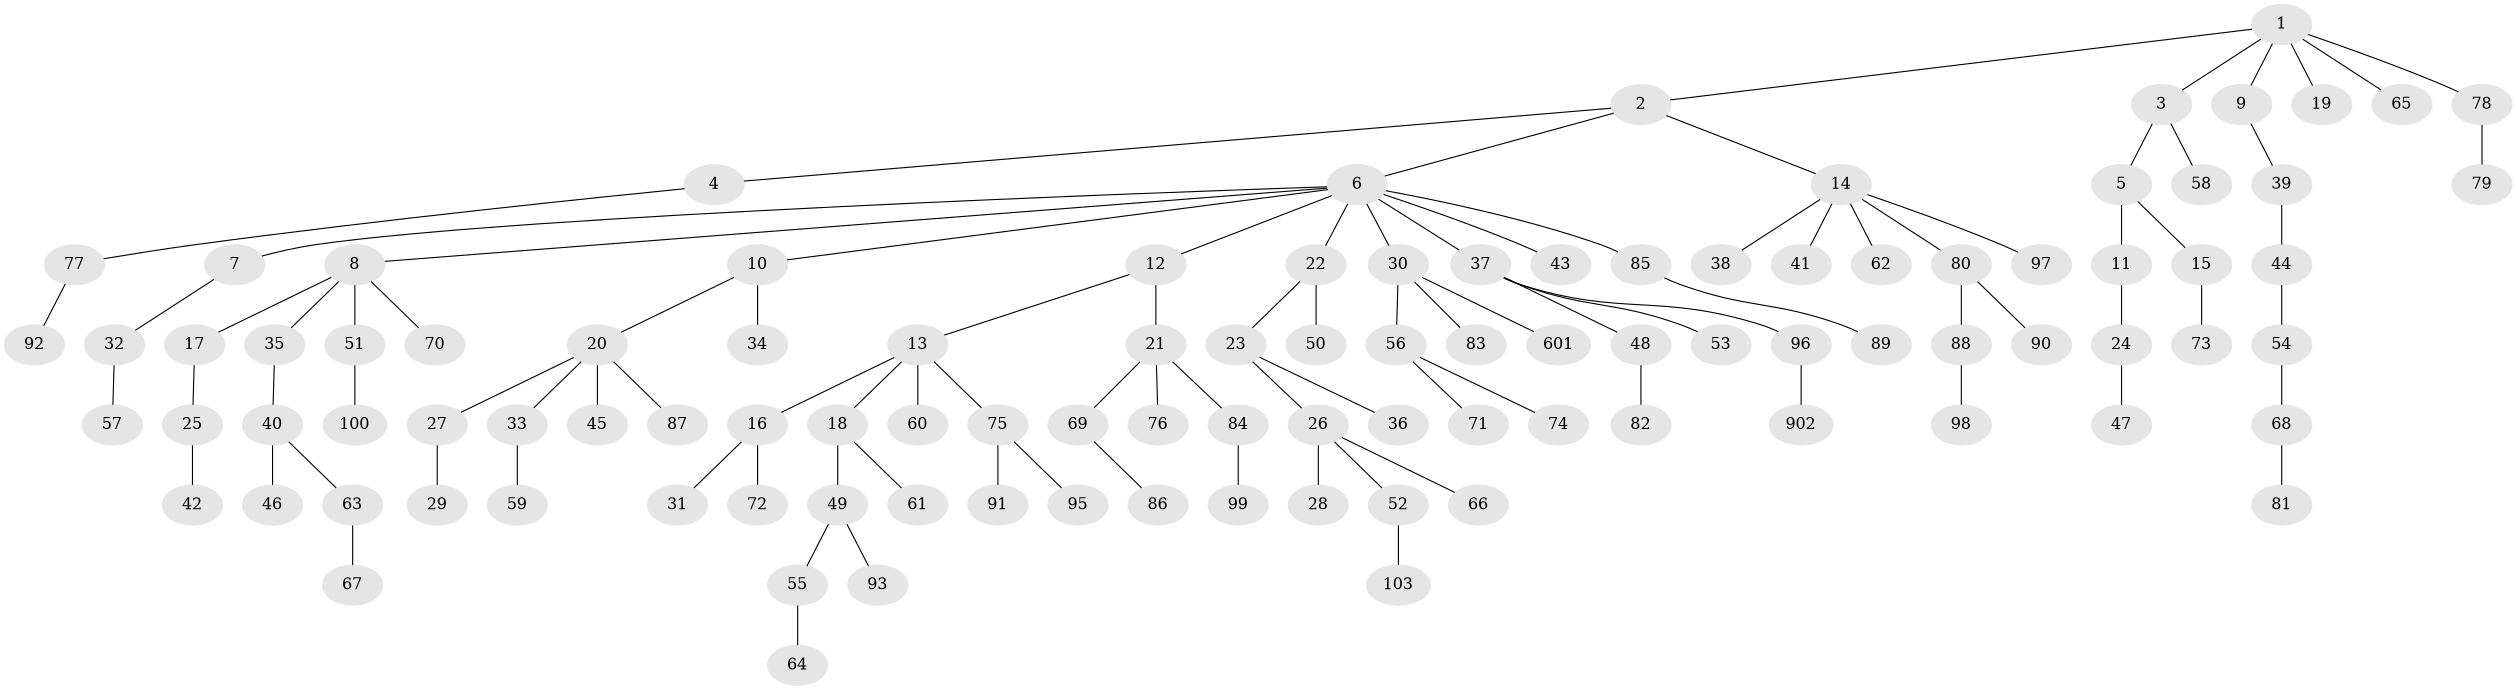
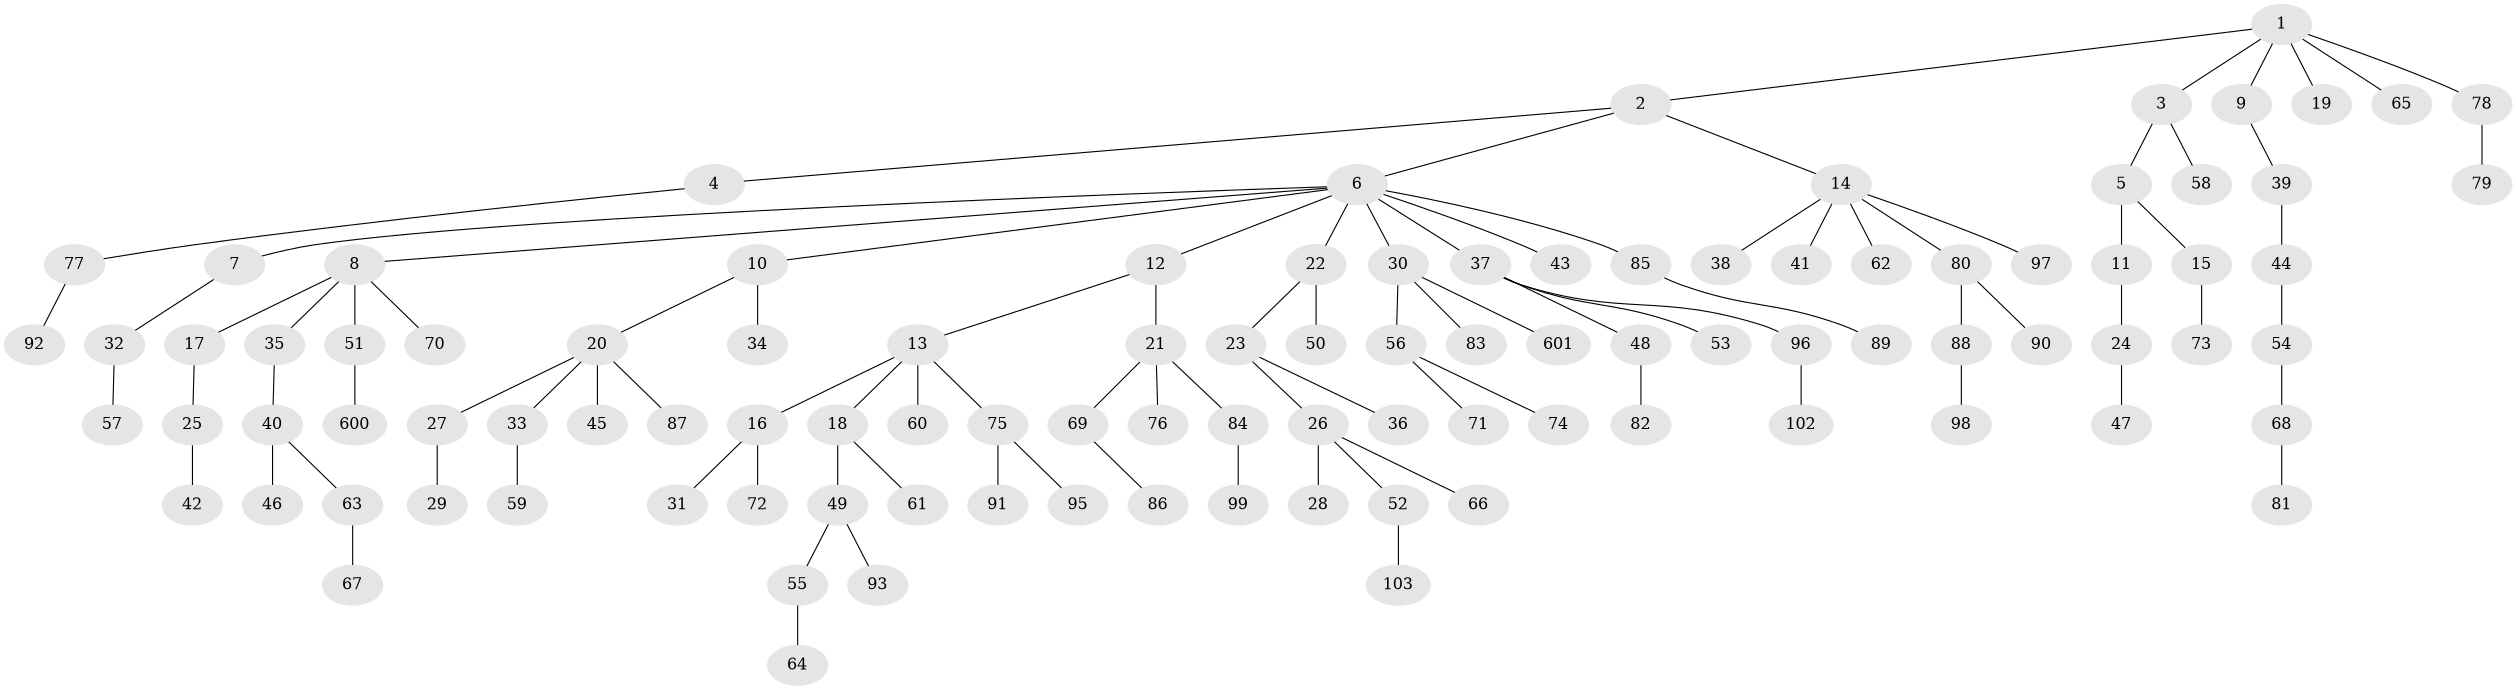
node "100": label "100" -> "600"
node "902": label "902" -> "102"
